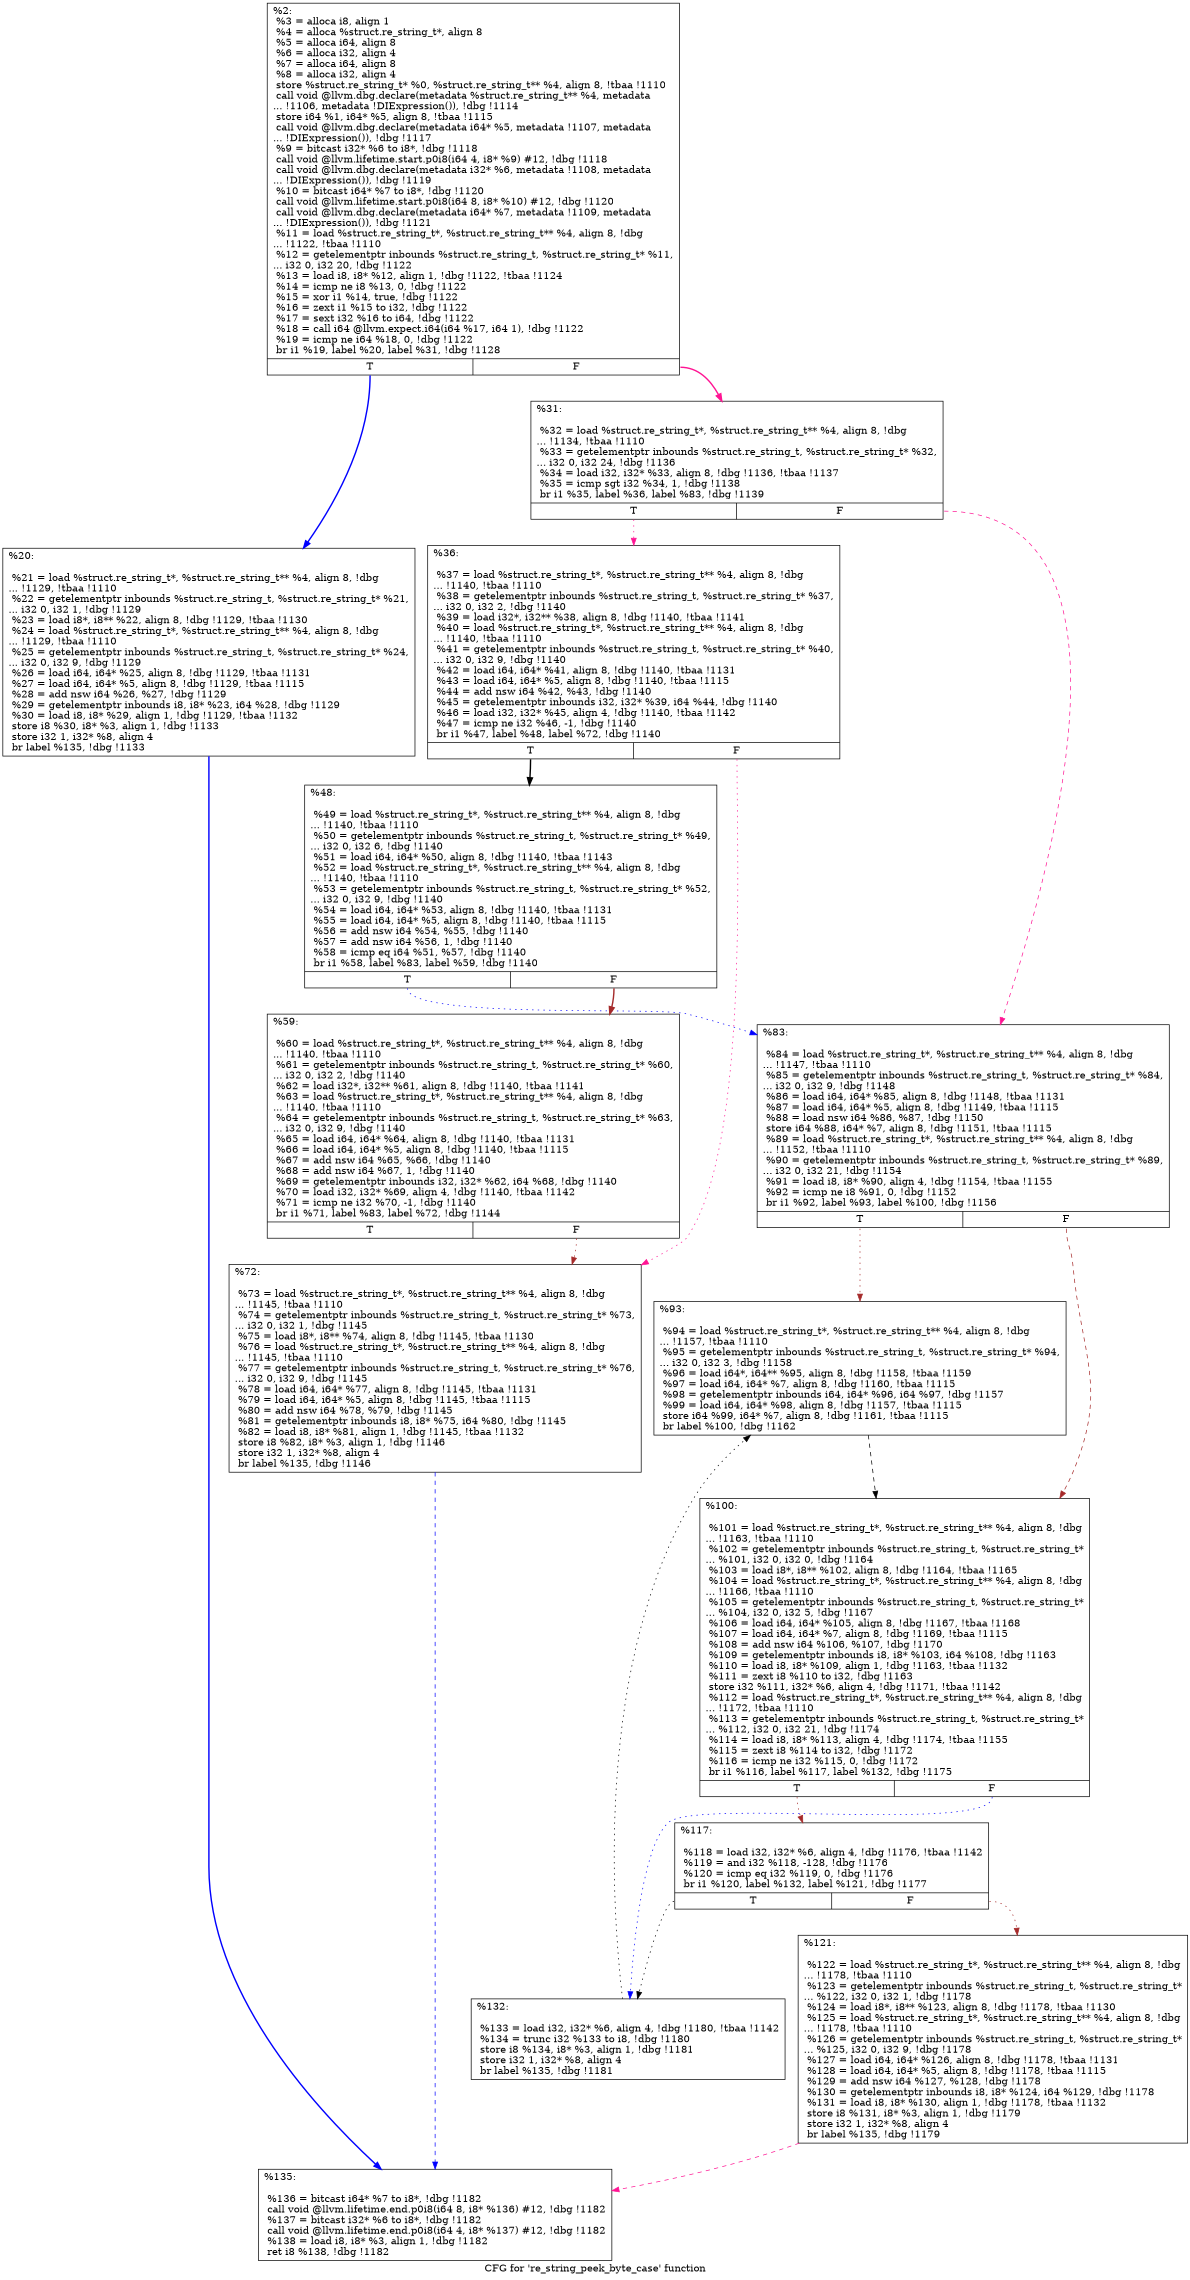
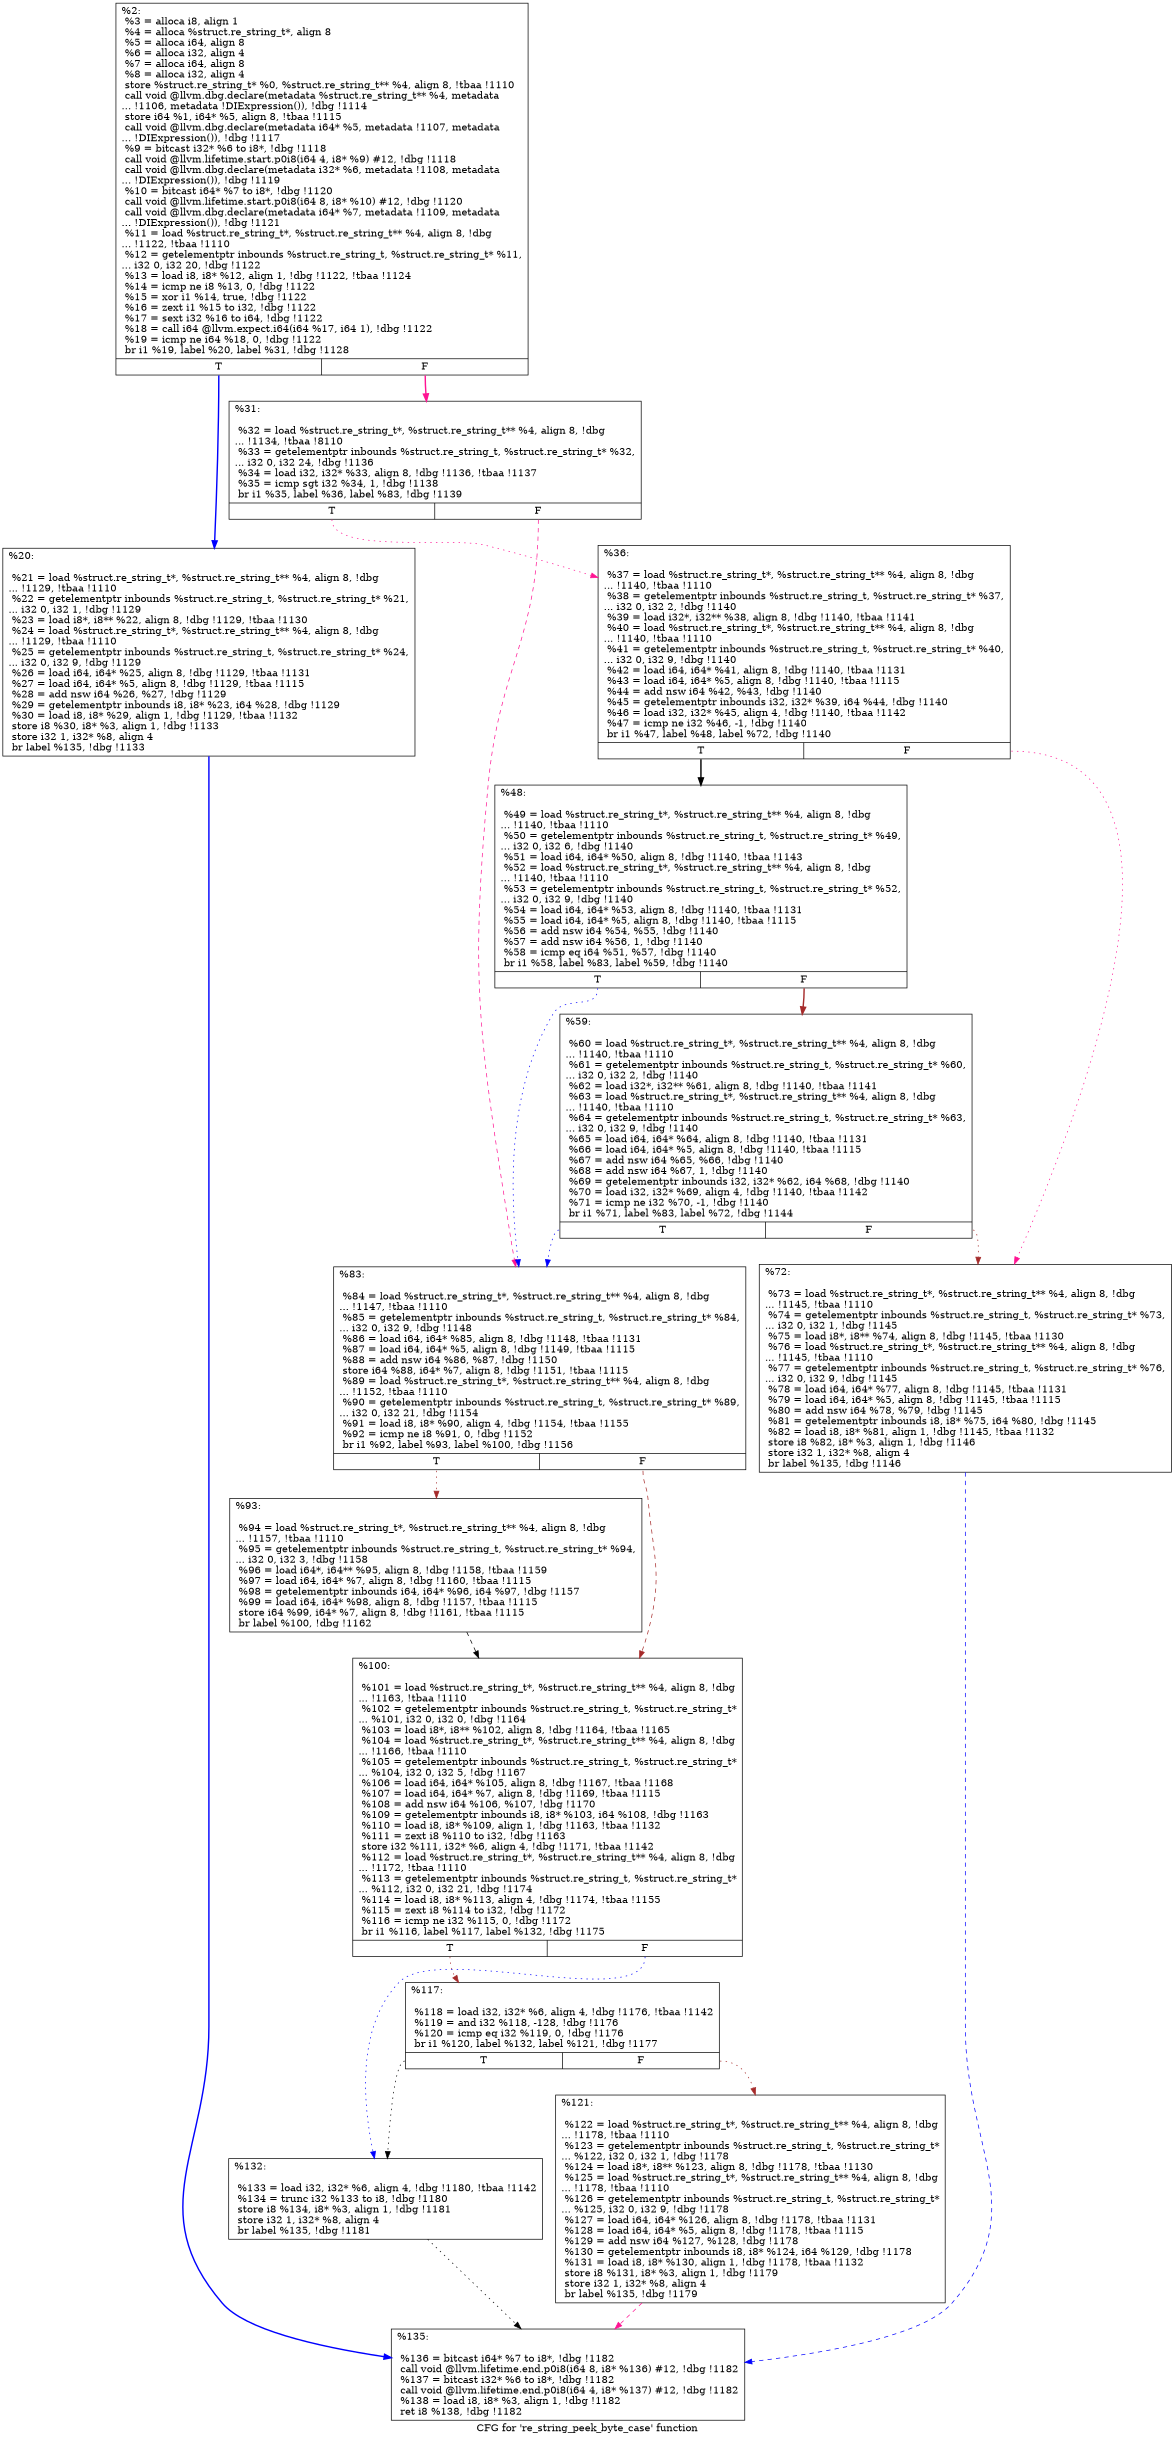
node "%31:": text "... !1134, !tbaa !1110" -> "... !1134, !tbaa !8110"
node "%83:": text "%88 = load nsw i64 %86, %87, !dbg !1150" -> "%88 = add nsw i64 %86, %87, !dbg !1150"
edge "%59:" -> "%83:": added
edge "%132:" -> "%93:": now "%132:" -> "%135:"
